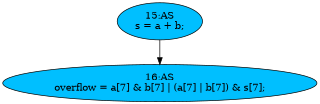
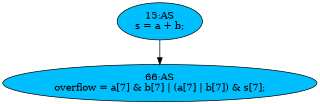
node "16:AS overflow = a[7] & b[7] | (a[7] | b[7]) & s[7];": label "16:AS overflow = a[7] & b[7] | (a[7] | b[7]) & s[7];" -> "66:AS overflow = a[7] & b[7] | (a[7] | b[7]) & s[7];"
